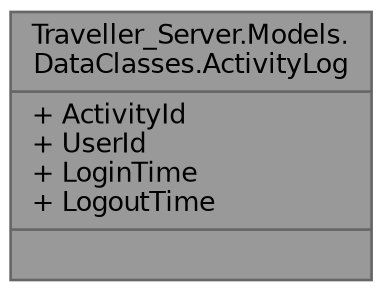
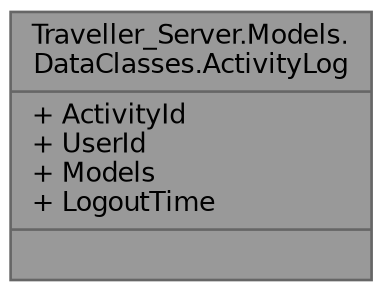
node "Traveller_Server.Models.": text "+ LoginTime" -> "+ Models"
